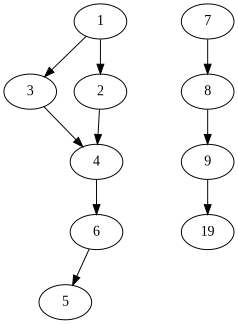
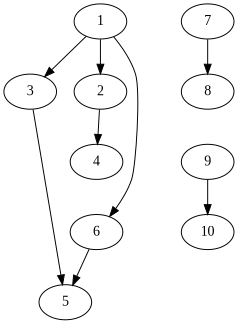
edge "8" -> "9": removed
edge "3" -> "4": now "3" -> "5"
edge "4" -> "6": now "1" -> "6"
node "19": label "19" -> "10"
